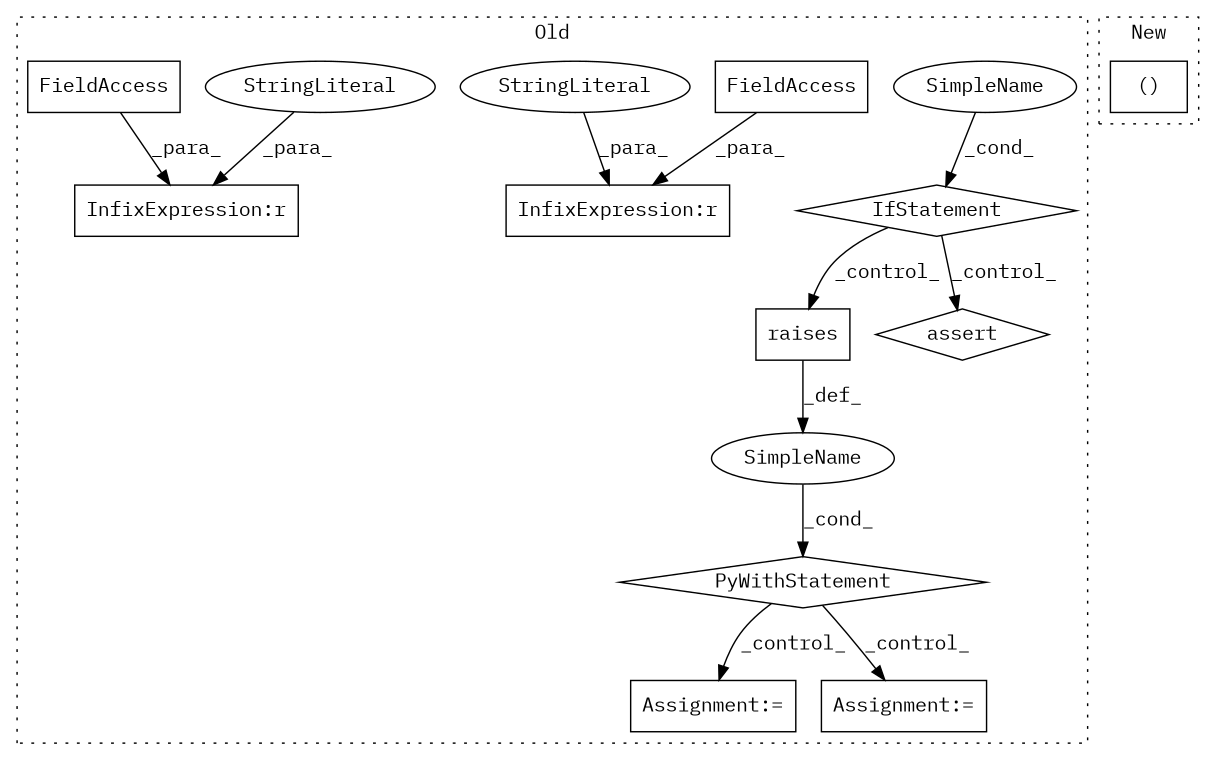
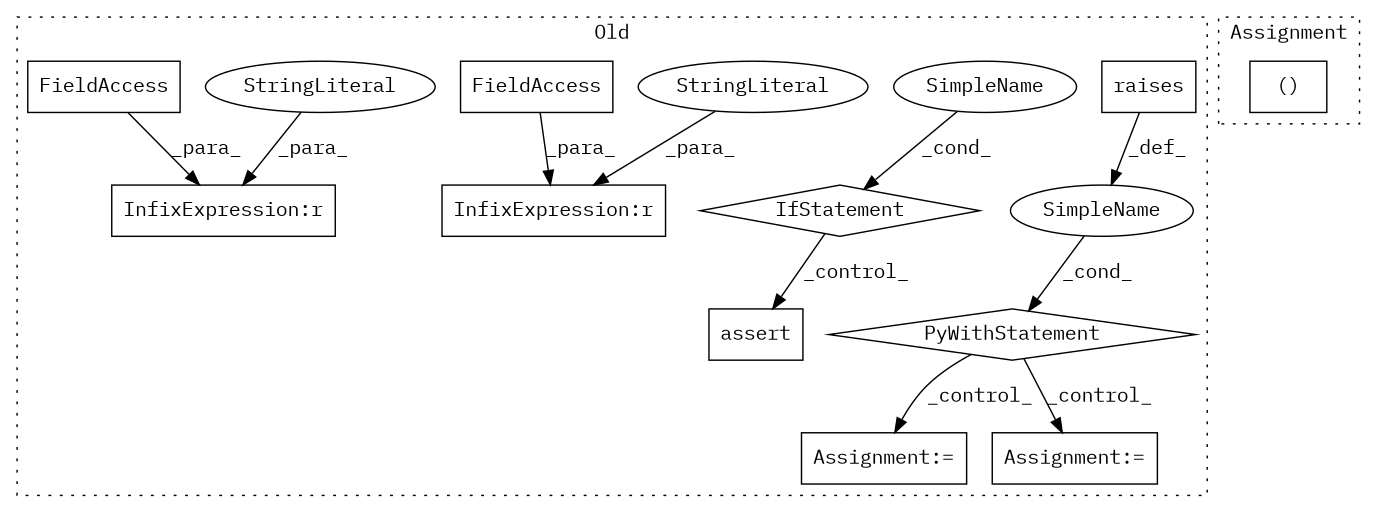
cluster "New": label "New" -> "Assignment"
edge "IfStatement" -> "raises": removed, label "_control_"
node "assert": shape diamond -> box
